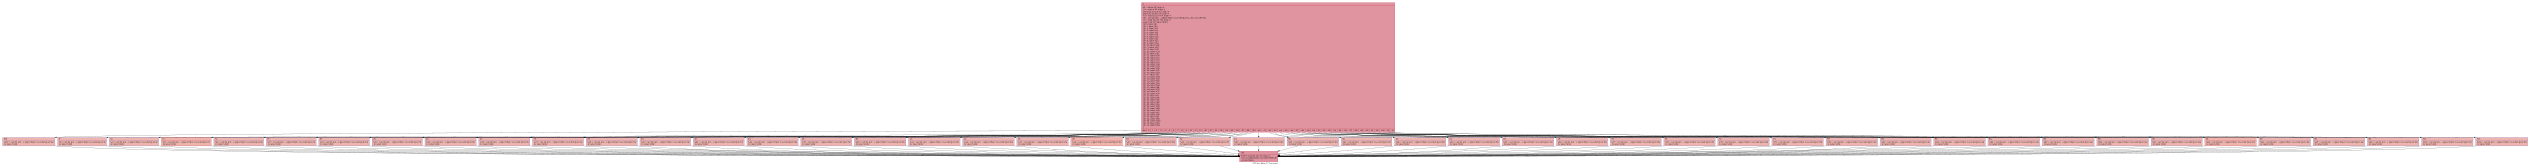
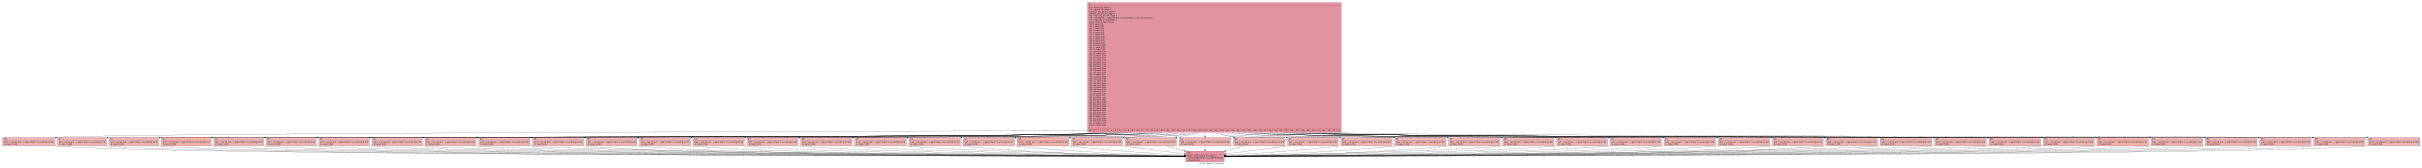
node "28:": removed
node "76:": removed
